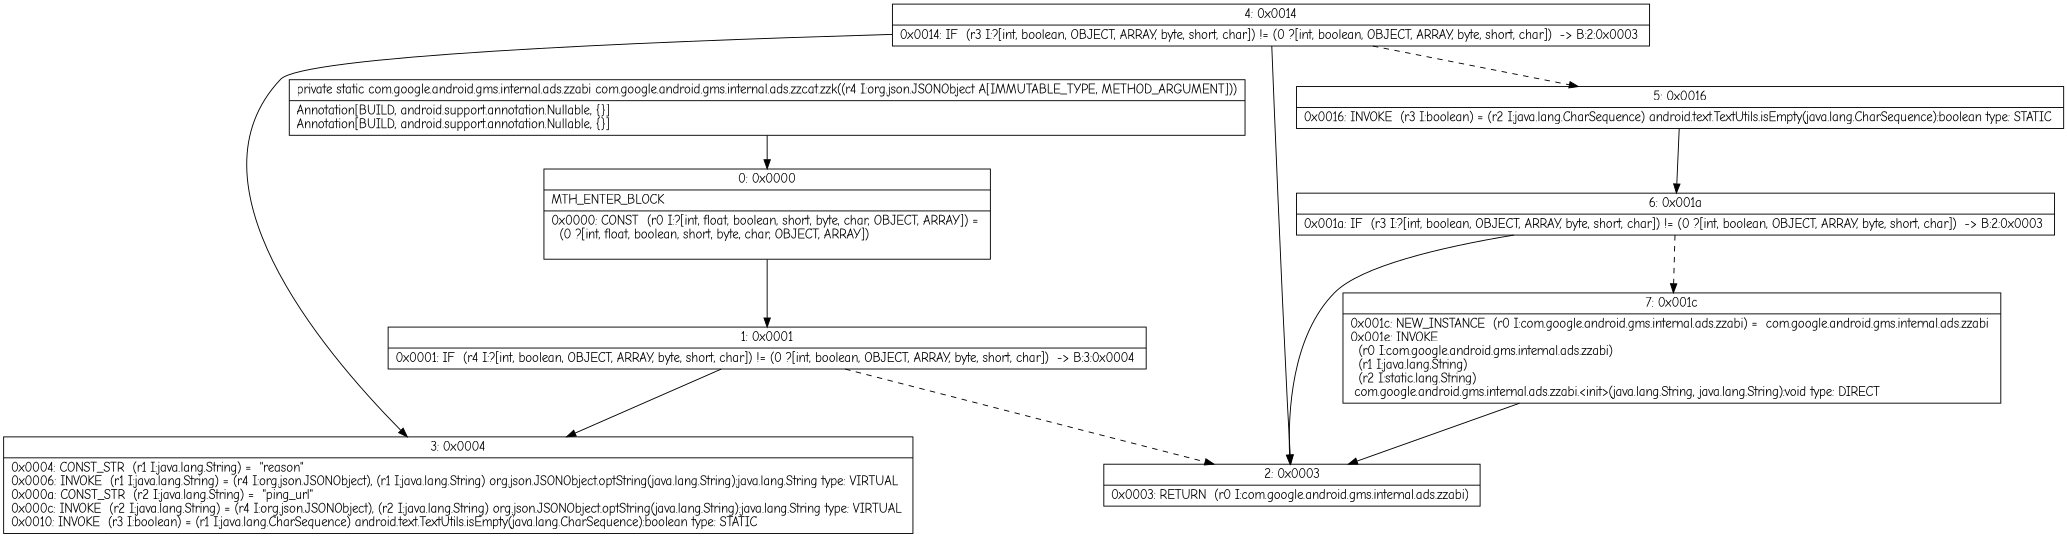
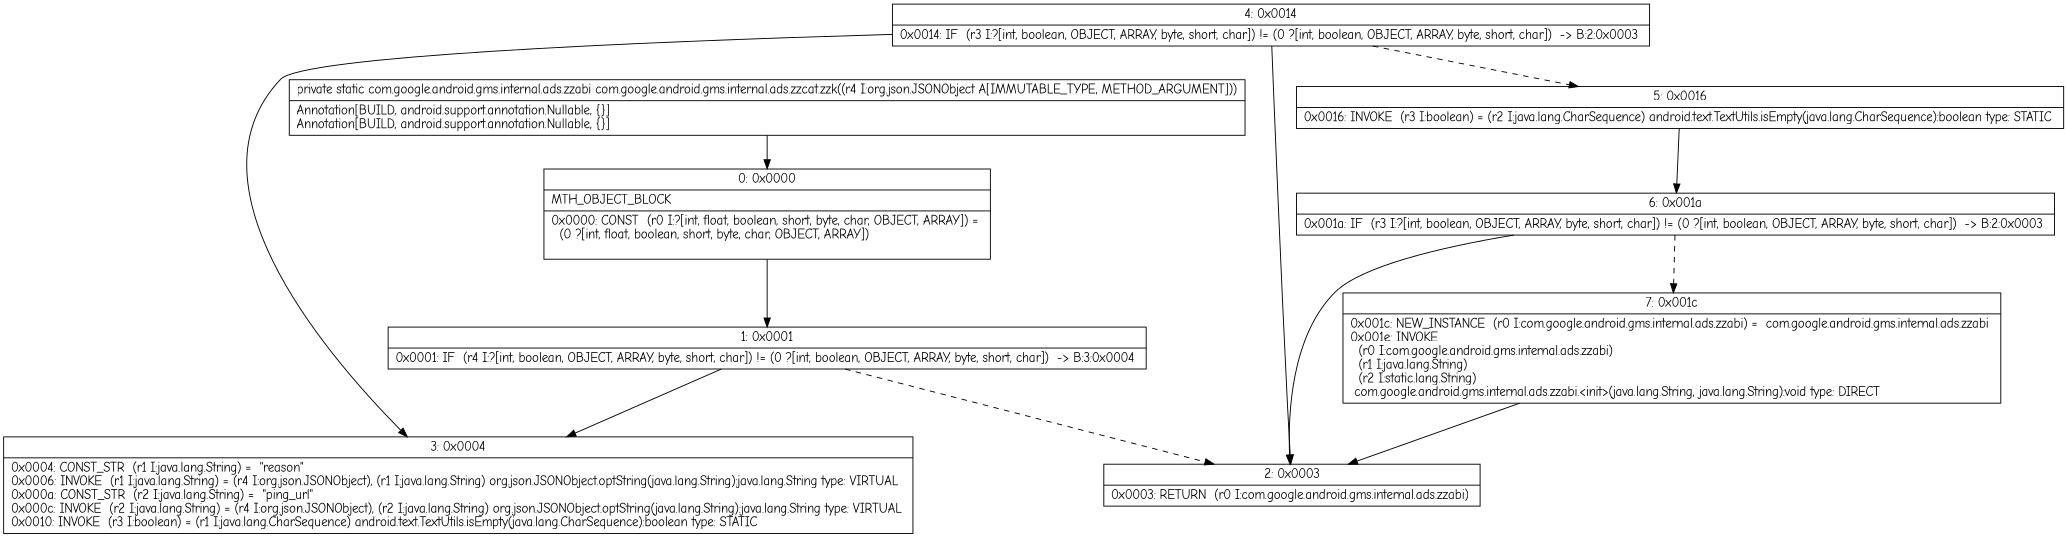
node "0: 0x0000": text "MTH_ENTER_BLOCK" -> "MTH_OBJECT_BLOCK"
